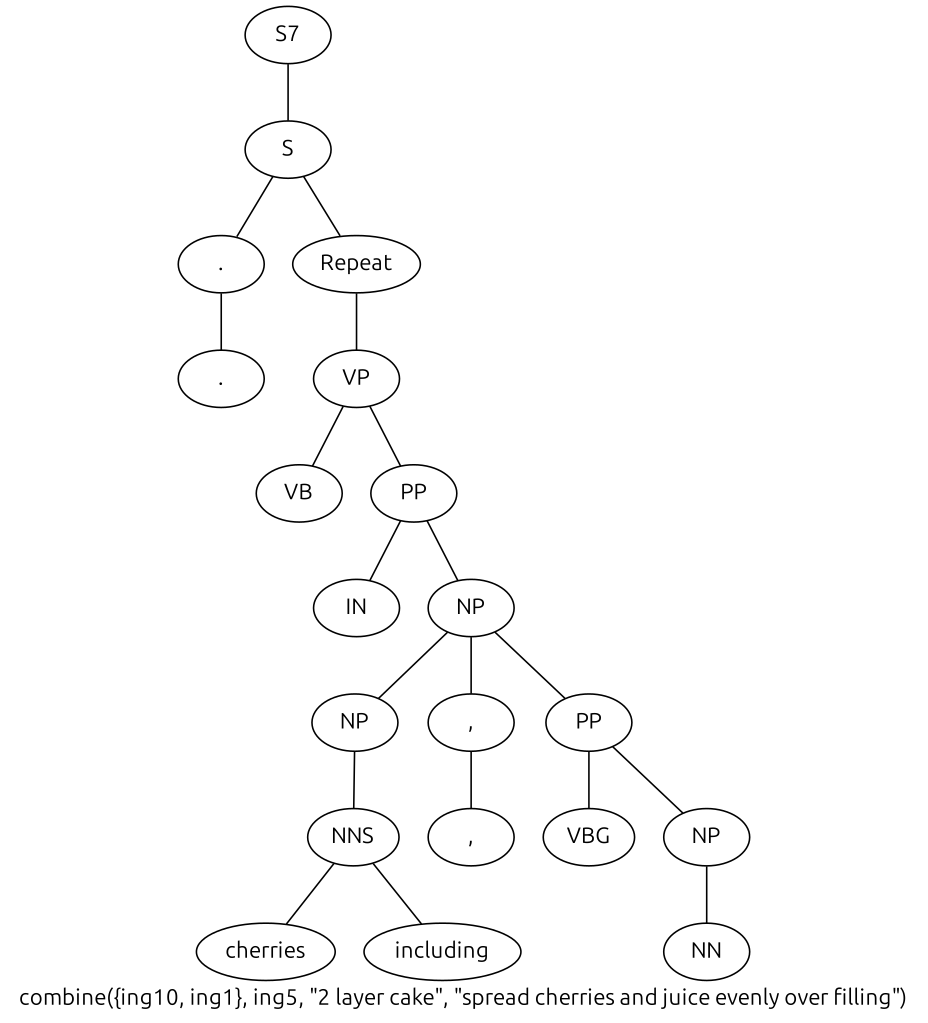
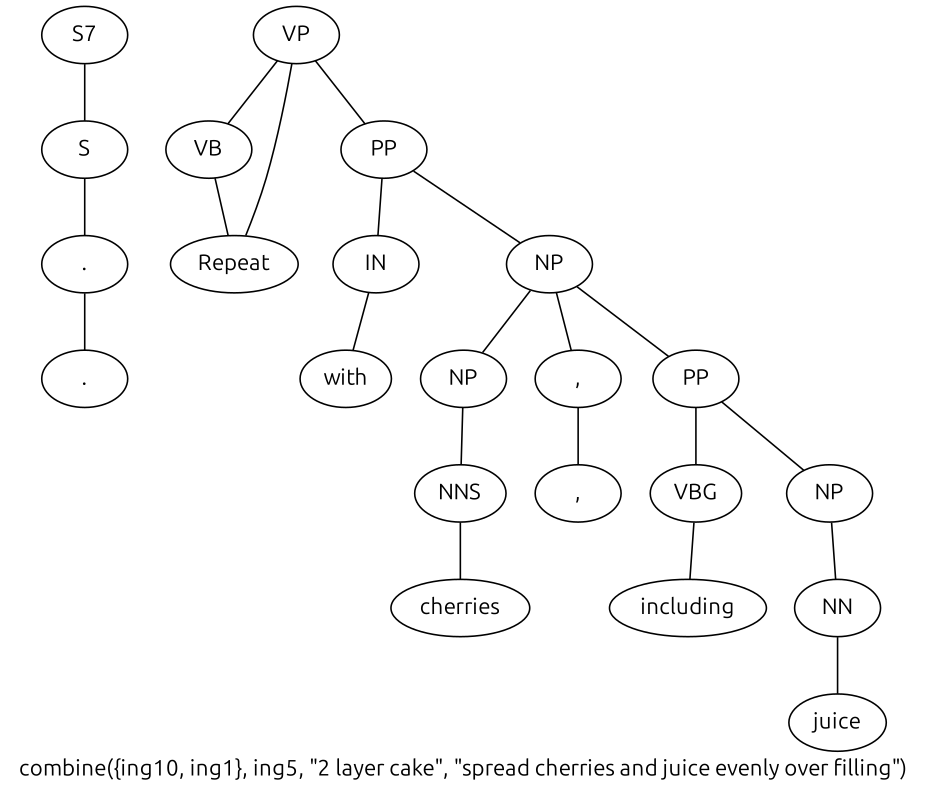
edge "S" -- "Repeat": now "VB" -- "Repeat"
node "with": added
node "juice": added
edge "NNS" -- "including": now "VBG" -- "including"
